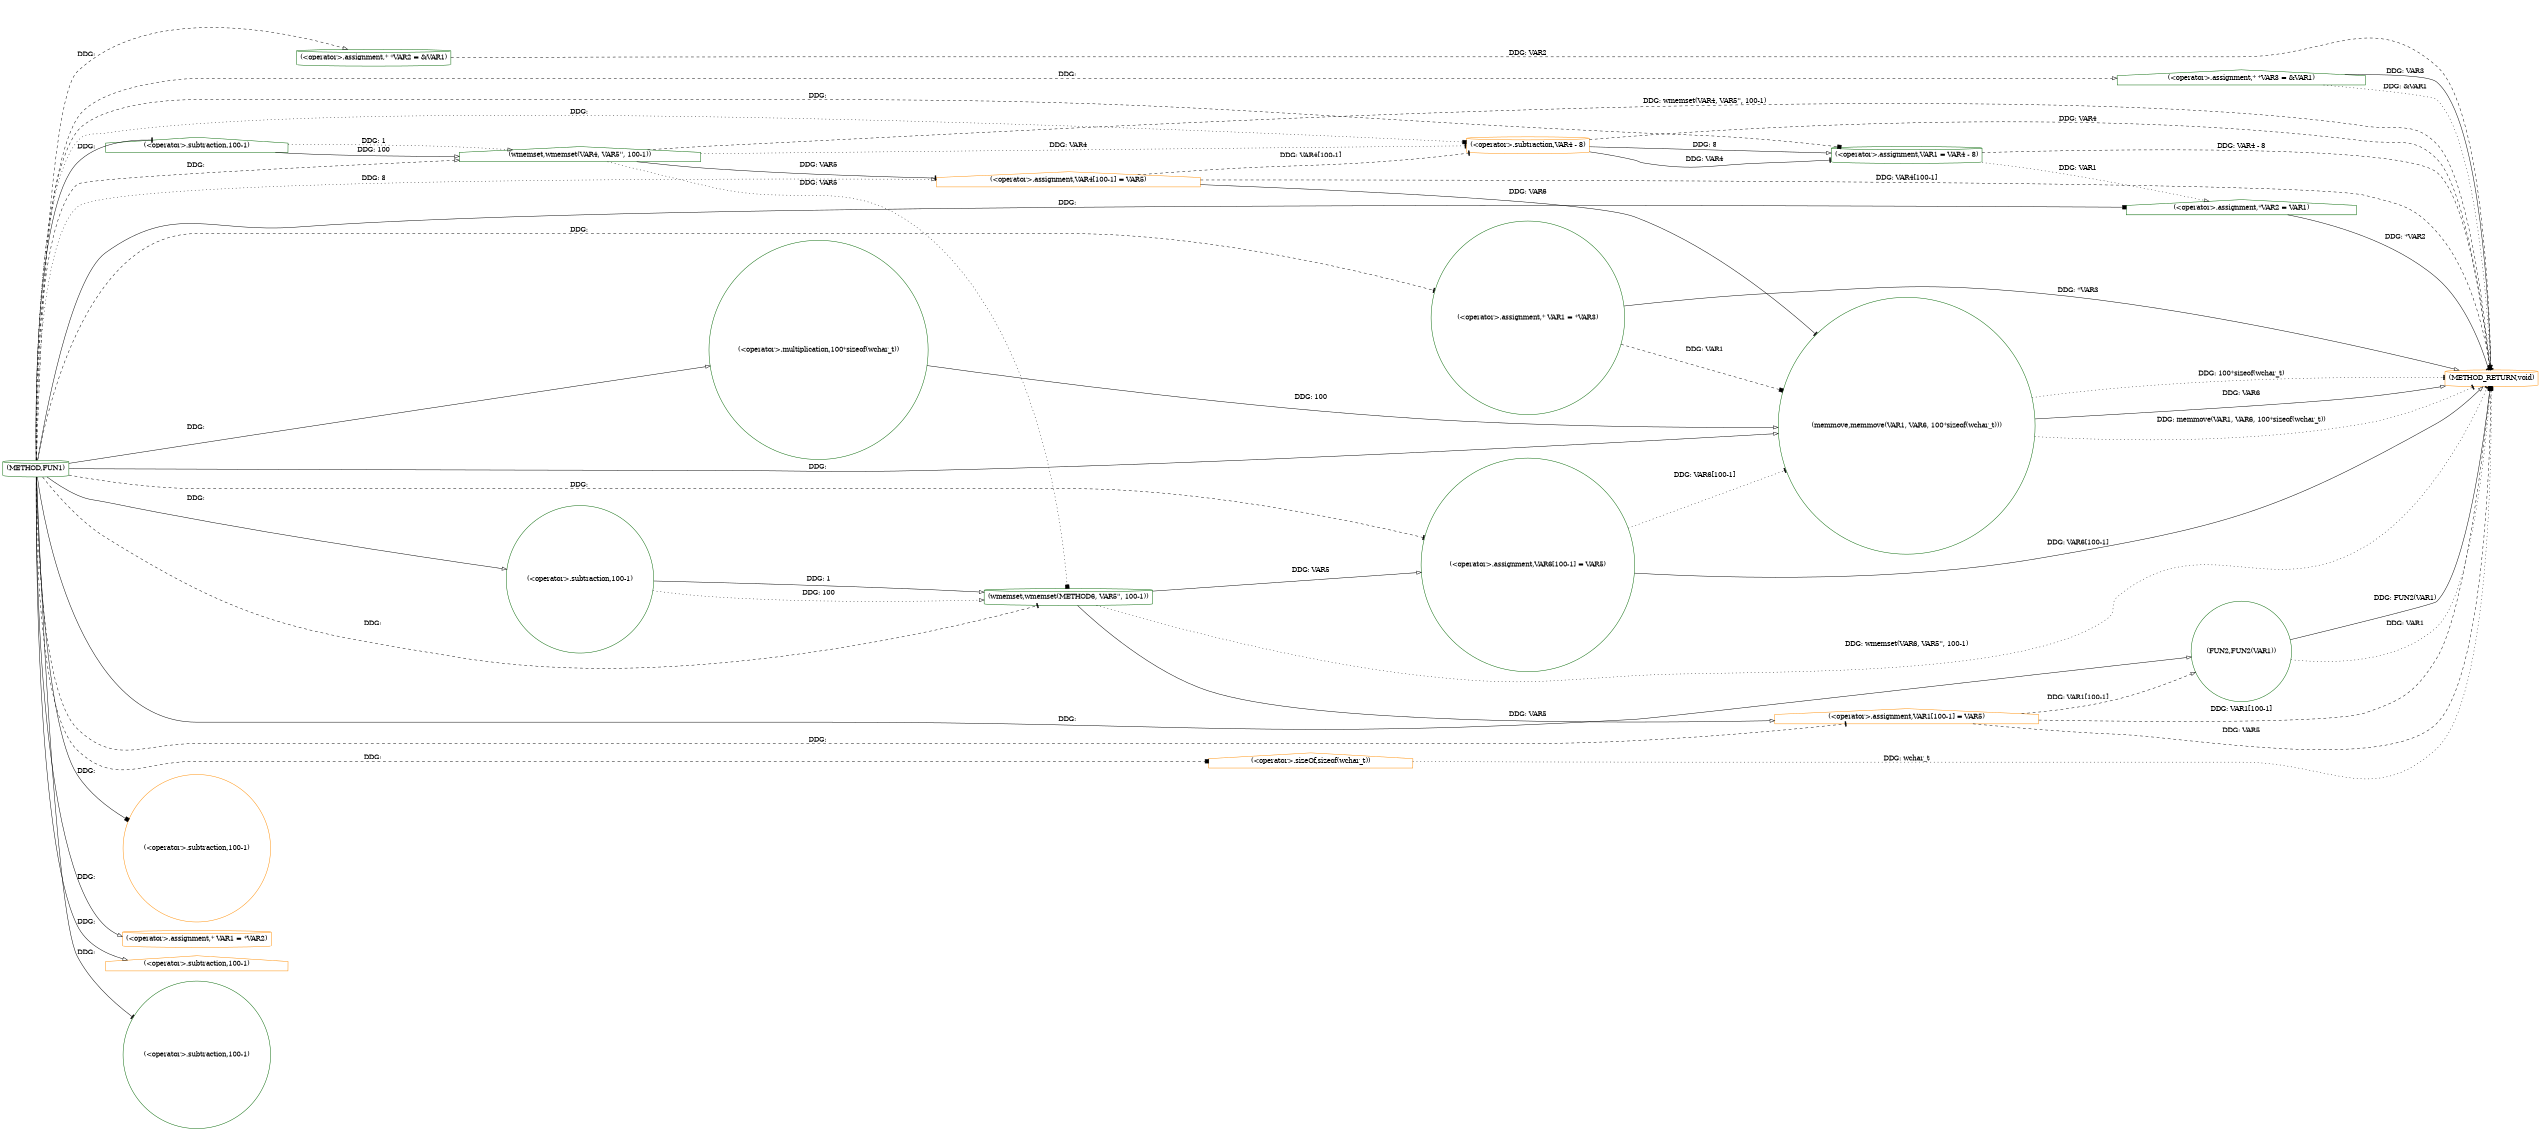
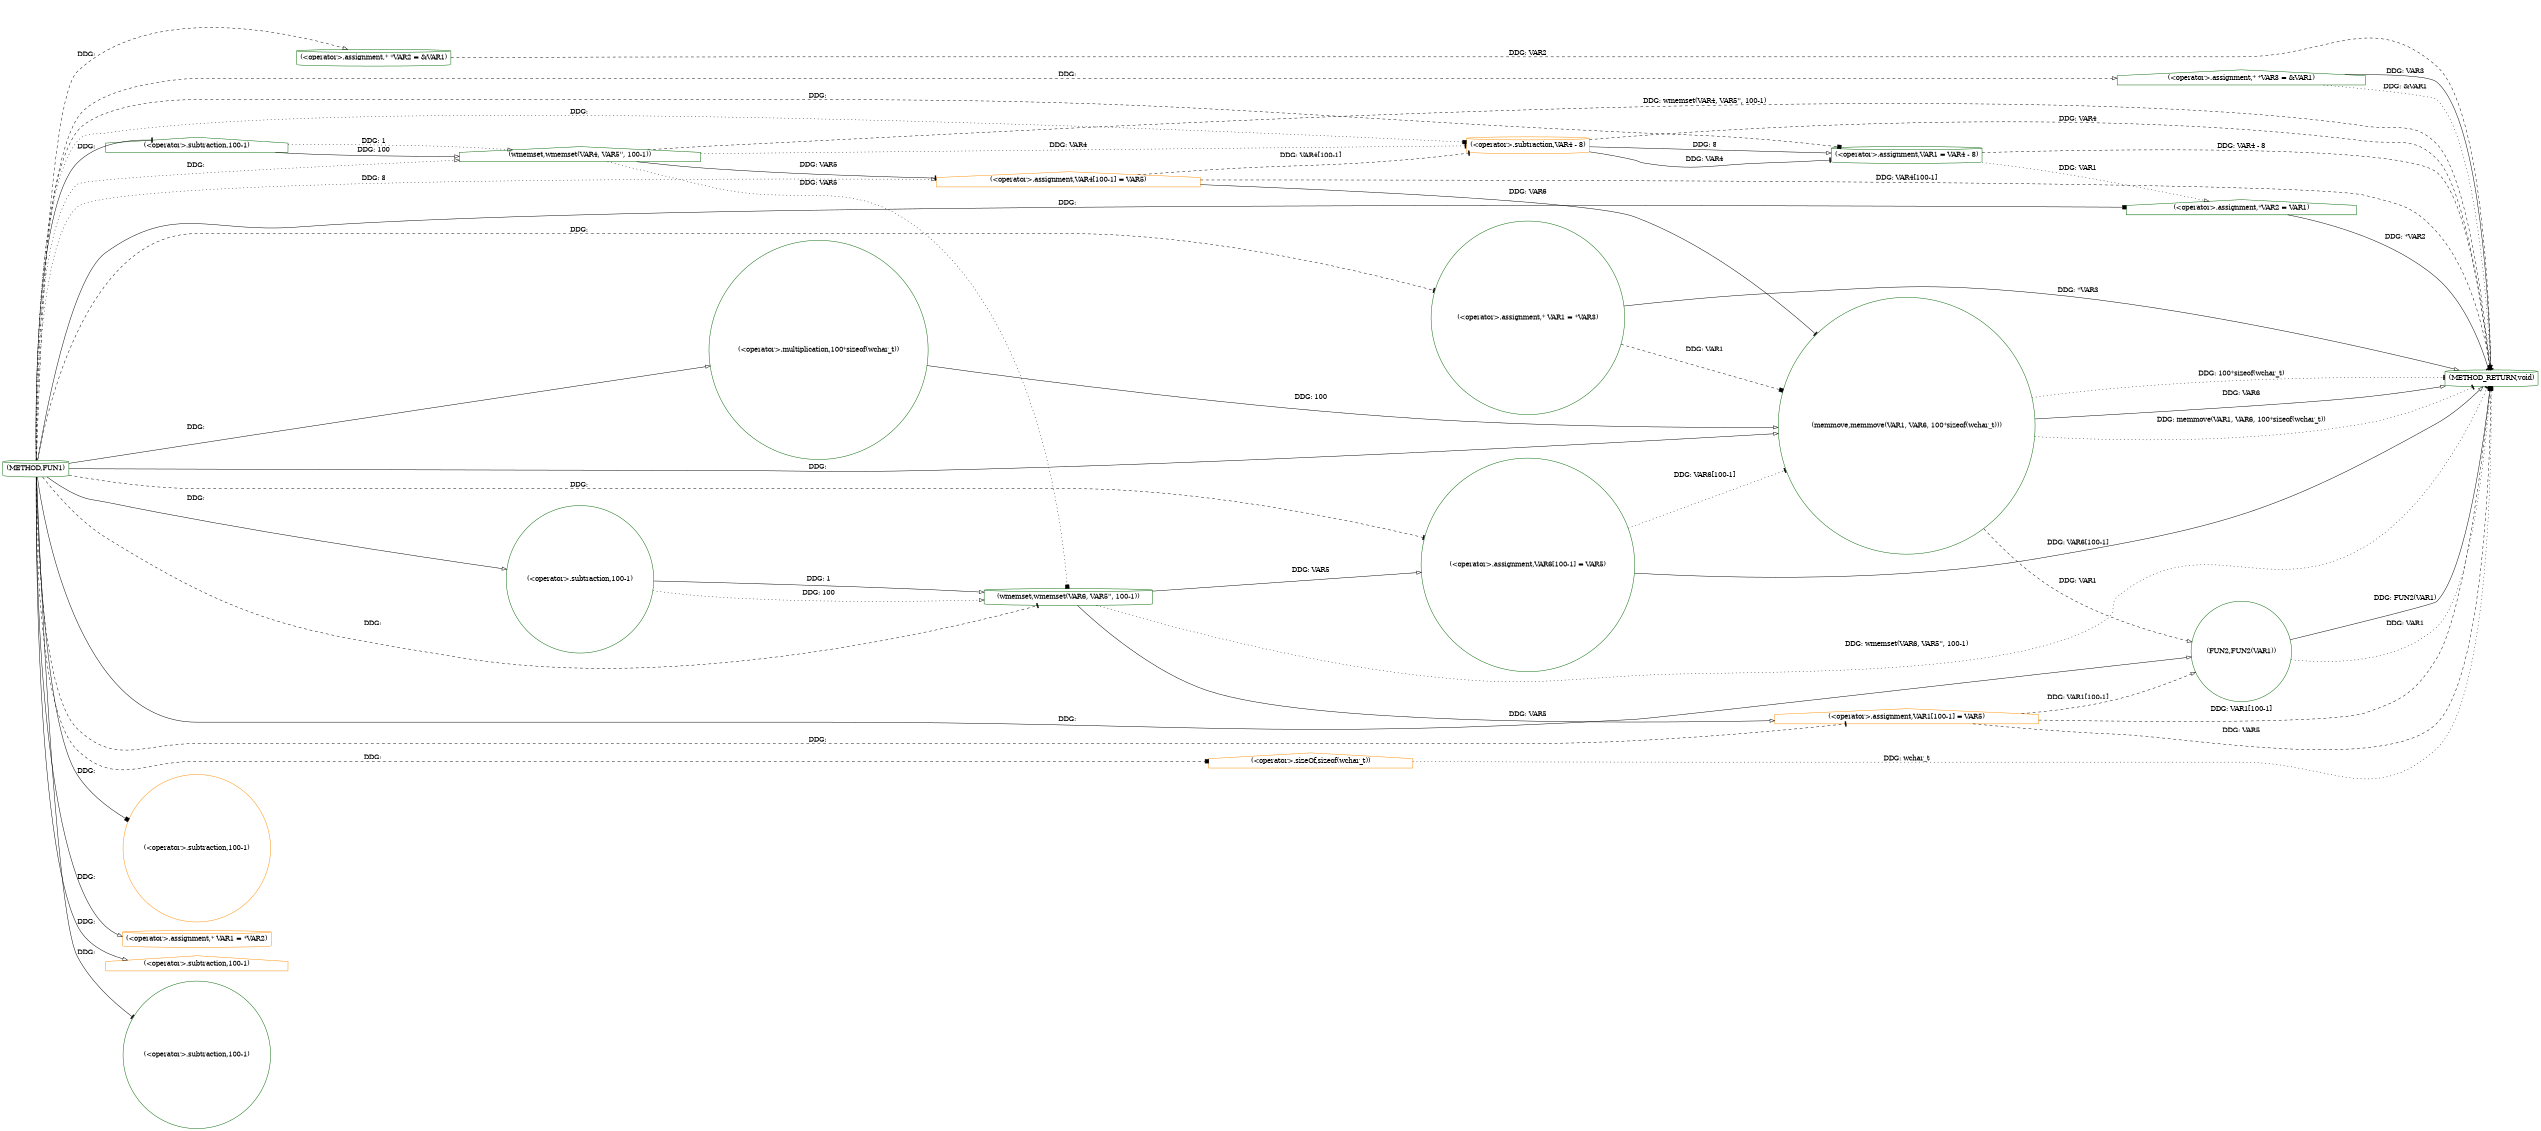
edge "(METHOD,FUN1)" -> "(wmemset,wmemset(VAR4, VAR5'', 100-1))": style dashed -> dotted
node "(METHOD_RETURN,void)": color darkorange -> darkgreen
node "(wmemset,wmemset(METHOD6, VAR5'', 100-1))": label "(wmemset,wmemset(METHOD6, VAR5'', 100-1))" -> "(wmemset,wmemset(VAR6, VAR5'', 100-1))"
edge "(memmove,memmove(VAR1, VAR6, 100*sizeof(wchar_t)))" -> "(FUN2,FUN2(VAR1))": added, label "DDG: VAR1"
